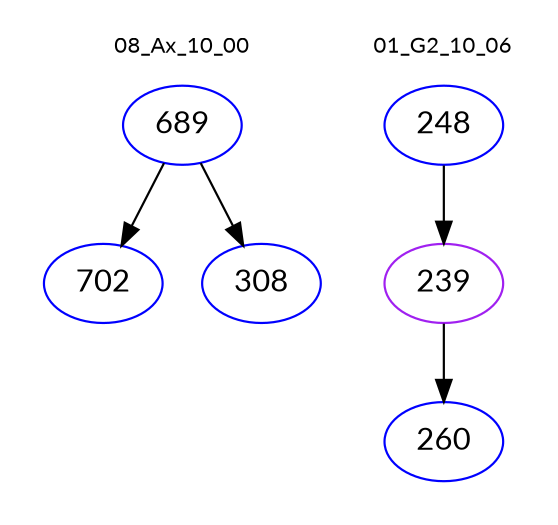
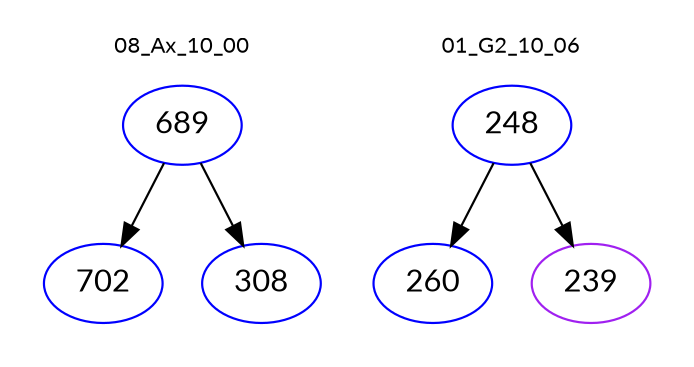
edge "239" -> "260": now "248" -> "260"
